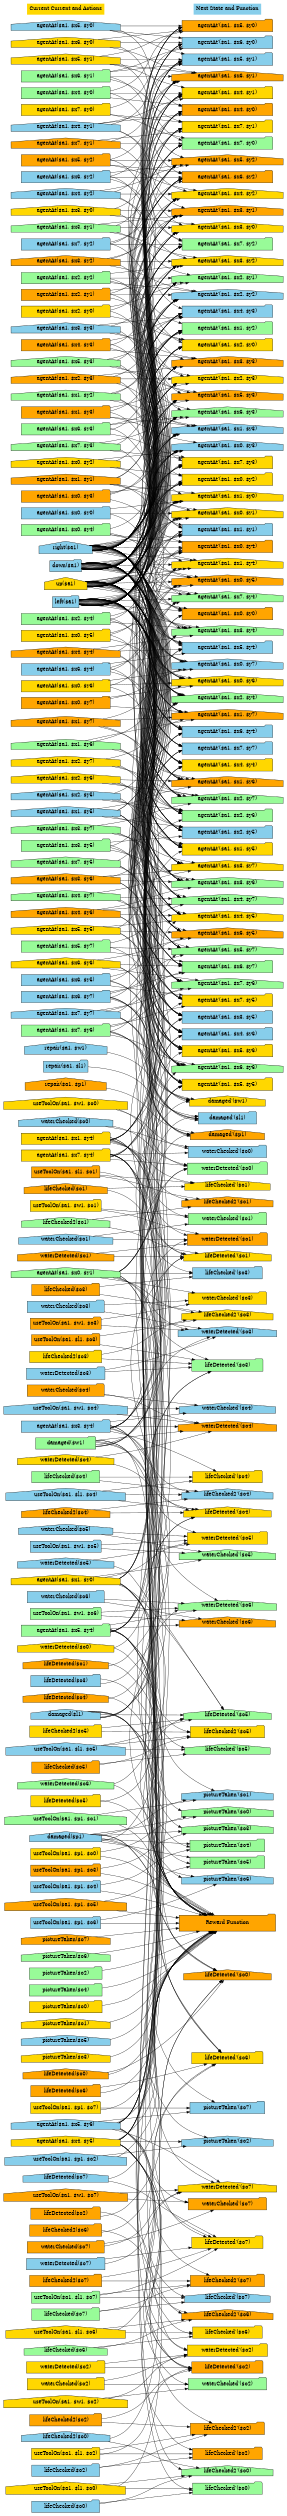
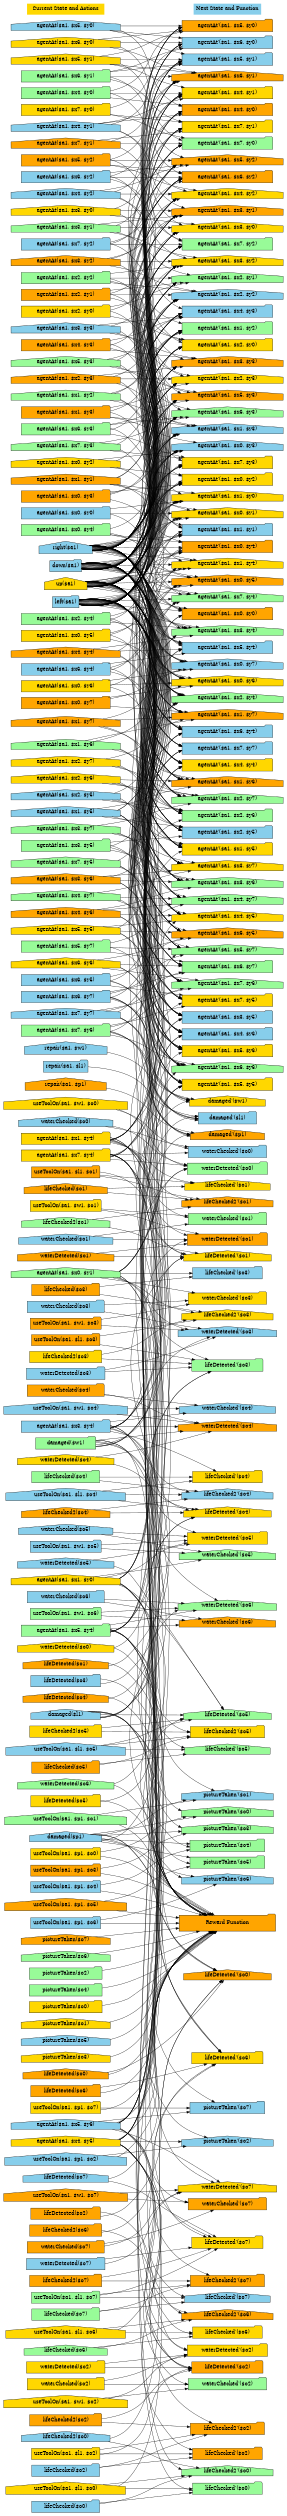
node "Current Current and Actions": label "Current Current and Actions" -> "Current State and Actions"
edge "lifeChecked($o1)" -> "lifeChecked'($o3)": now "lifeChecked($o1)" -> "lifeChecked2'($o1)"
